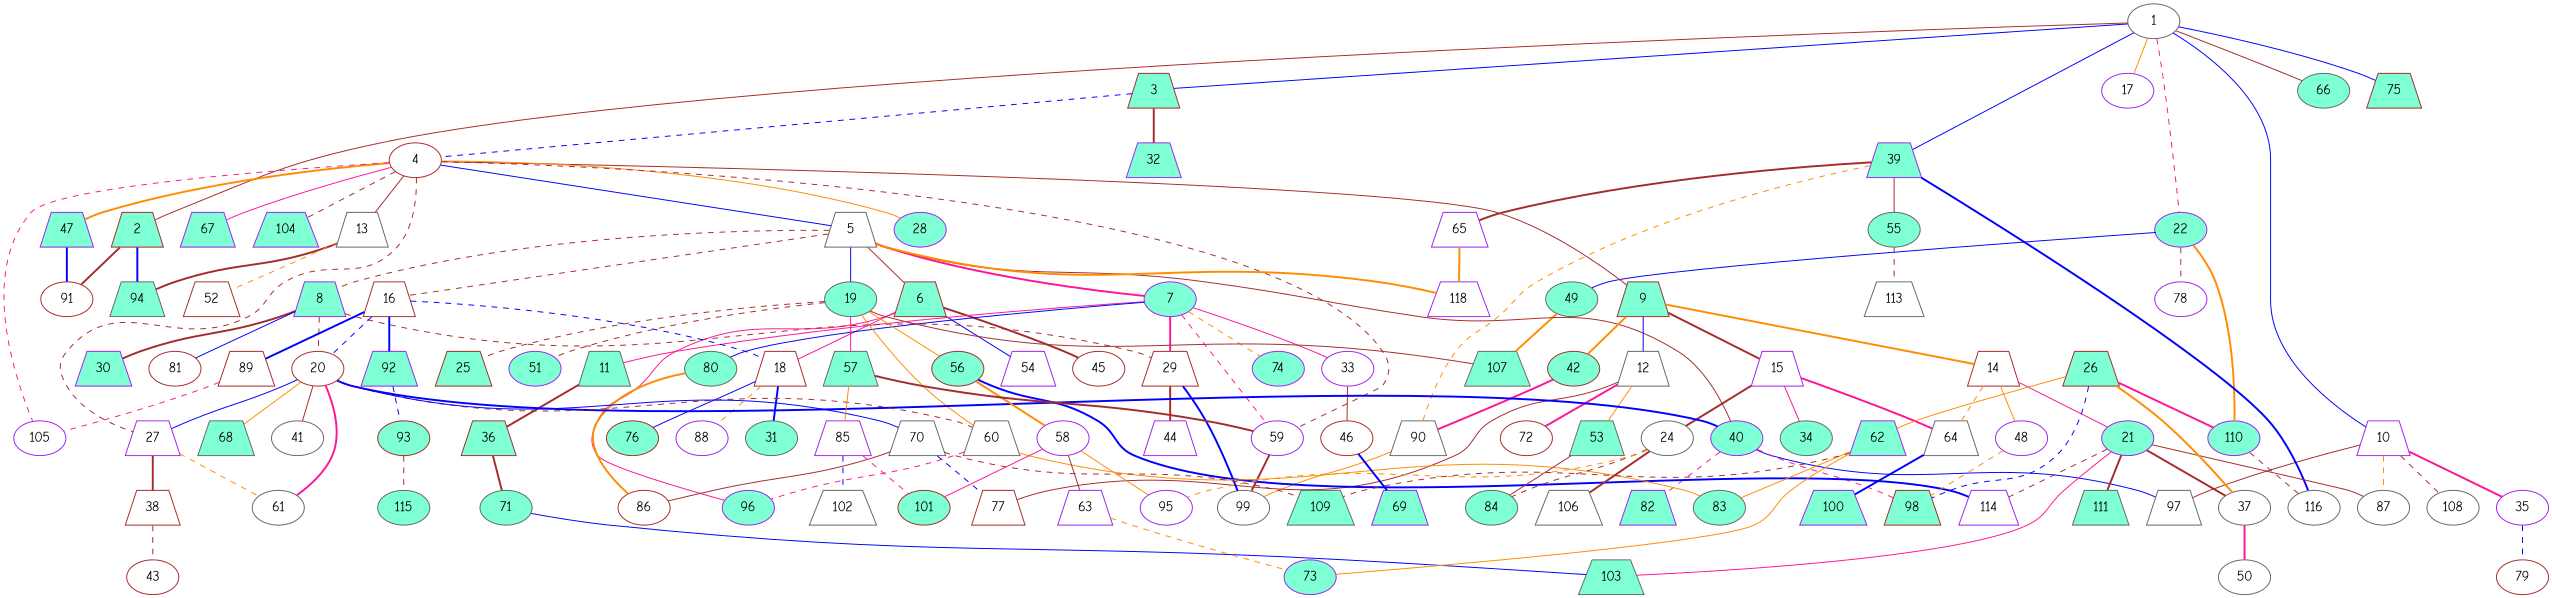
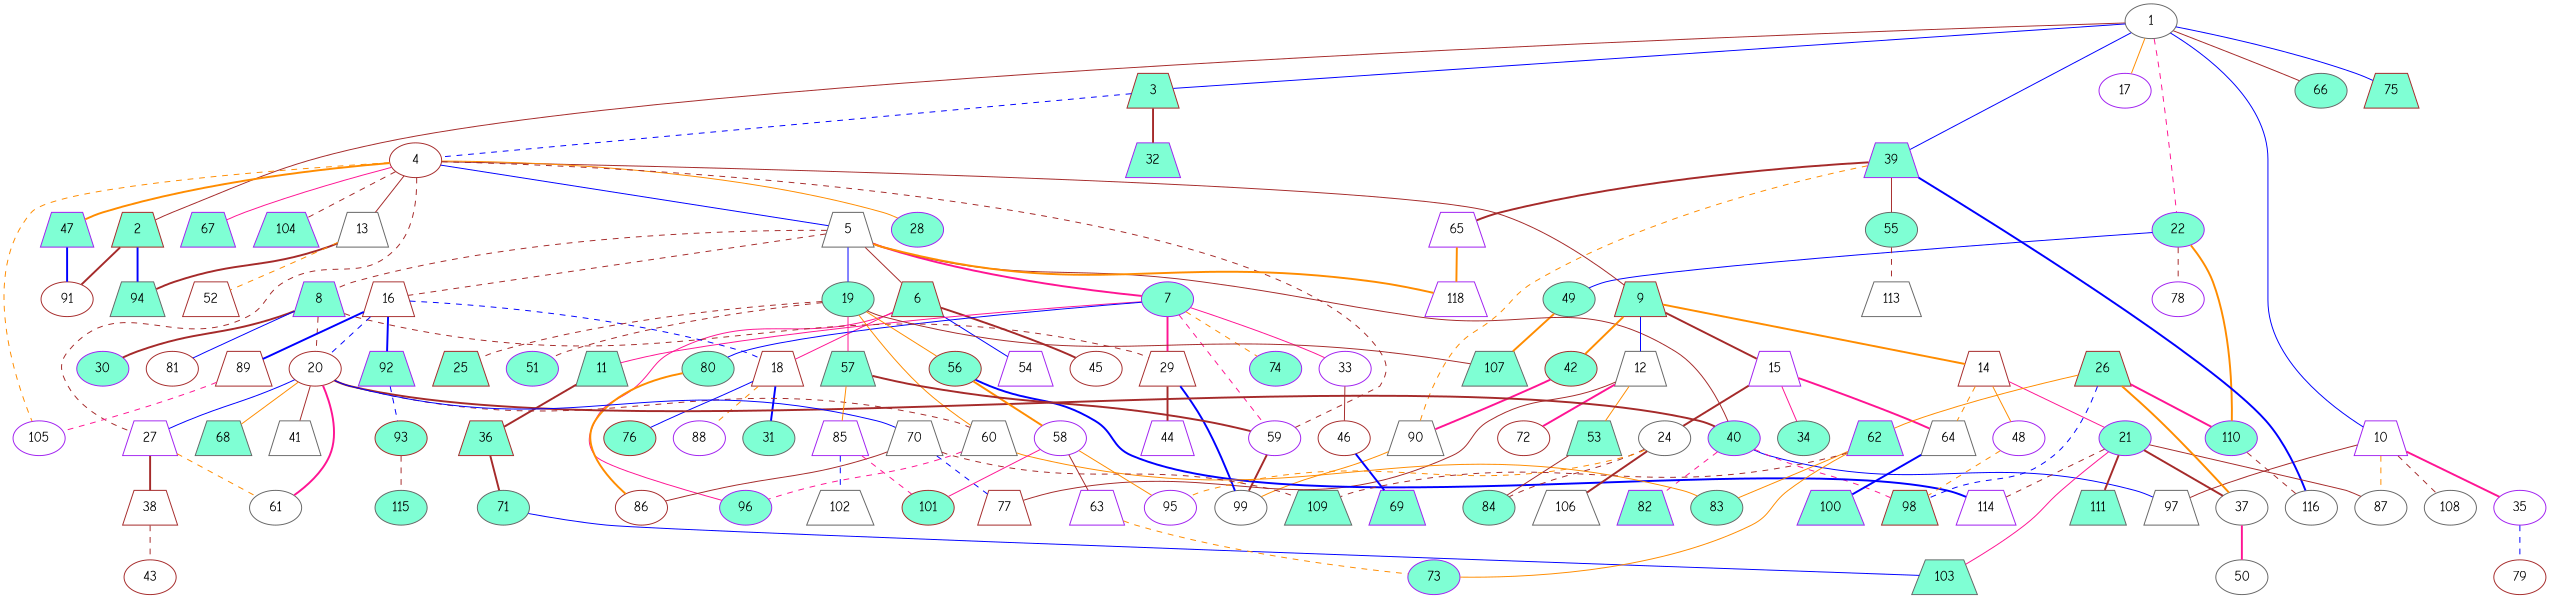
edge "4" -- "105": color deeppink -> darkorange
node "30": shape trapezium -> ellipse
edge "20" -- "40": color blue -> brown
node "41": shape ellipse -> trapezium
